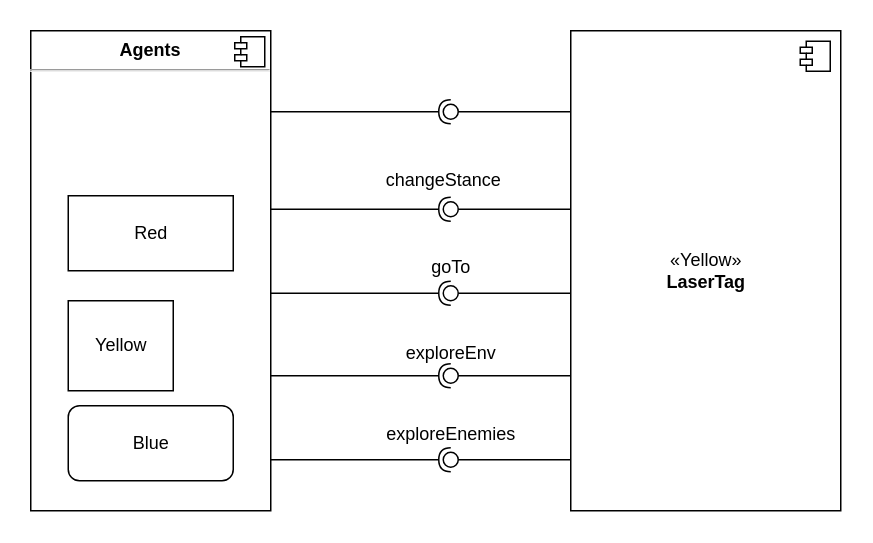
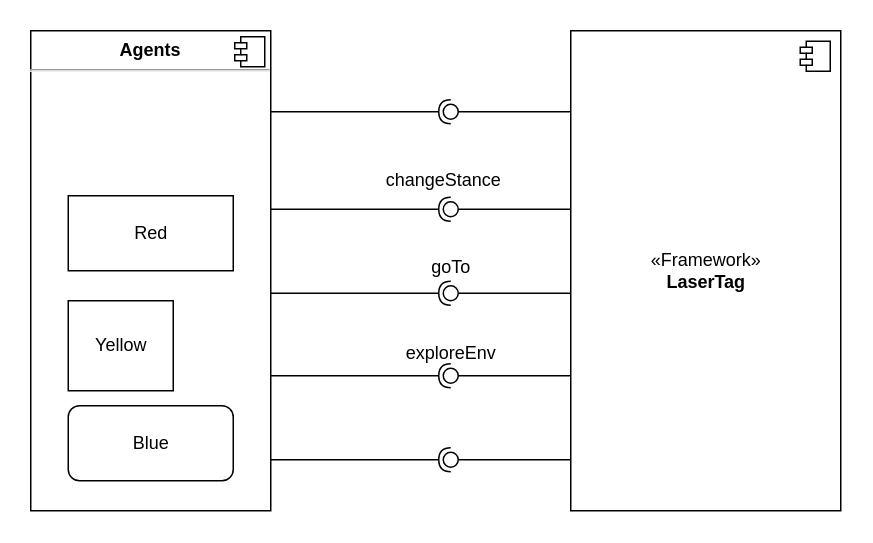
node "«Yellow» LaserTag": label "«Yellow» LaserTag" -> "«Framework» LaserTag"
node "exploreEnemies": removed
